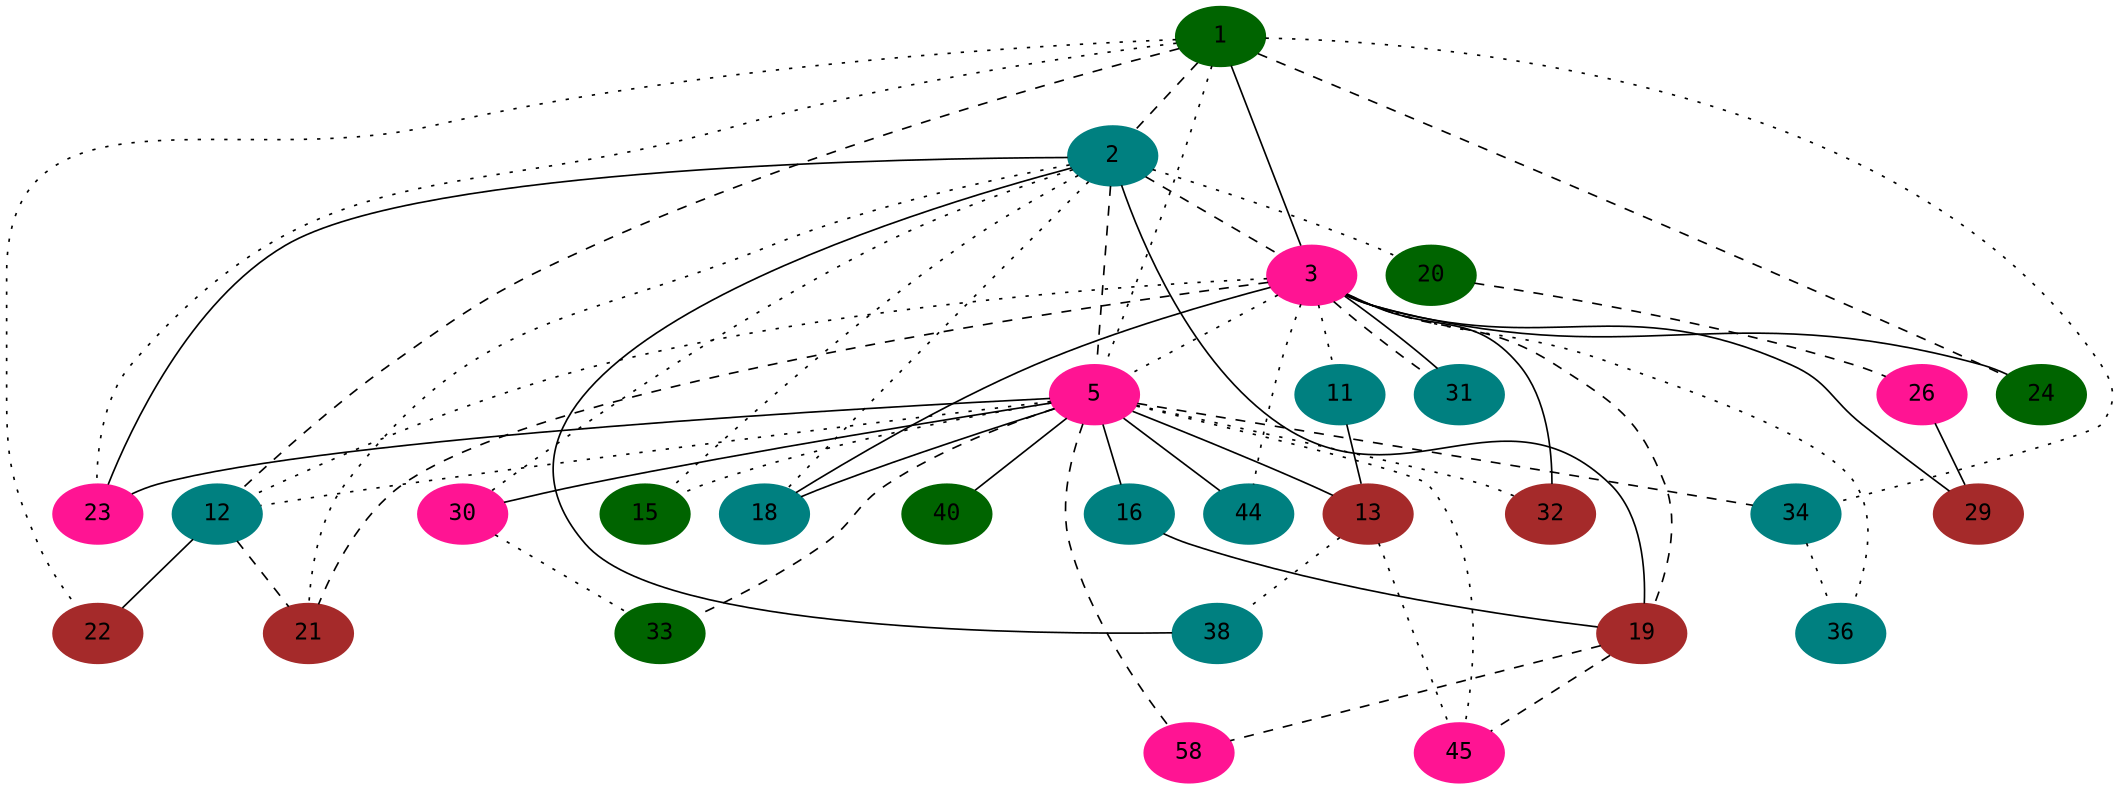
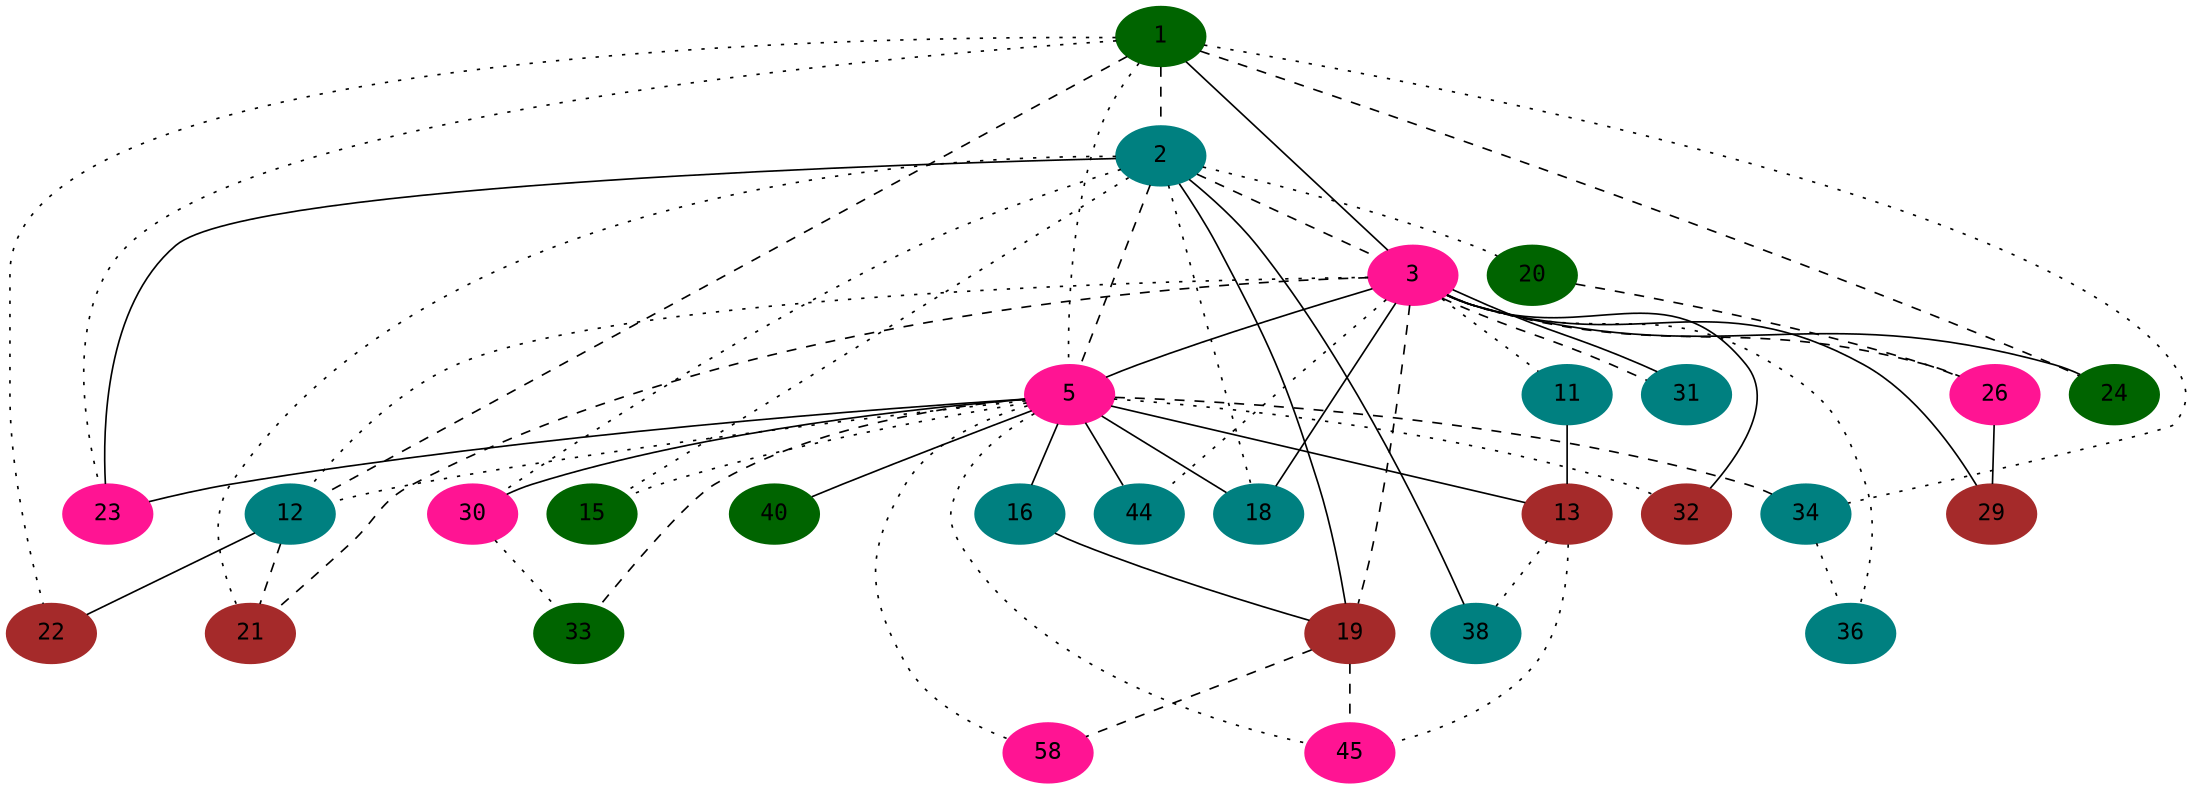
edge "3" -- "5": style dotted -> solid
edge "3" -- "26": added
edge "5" -- "58": style dashed -> dotted
